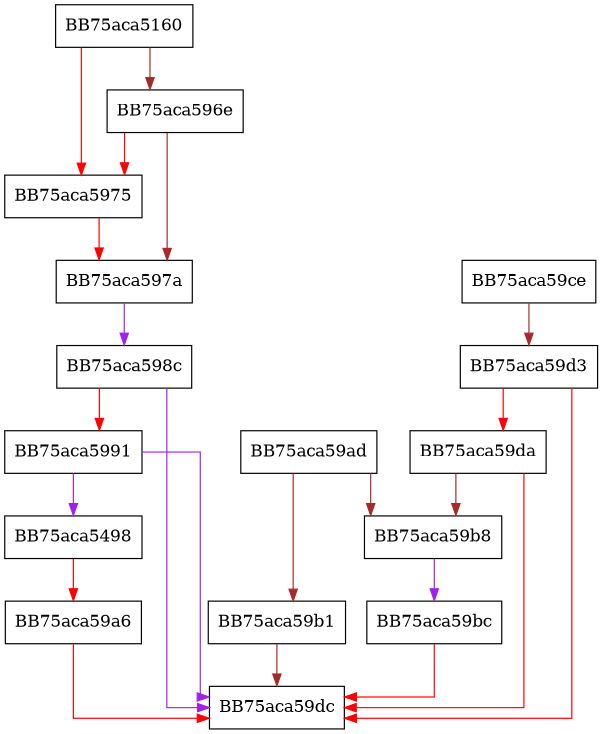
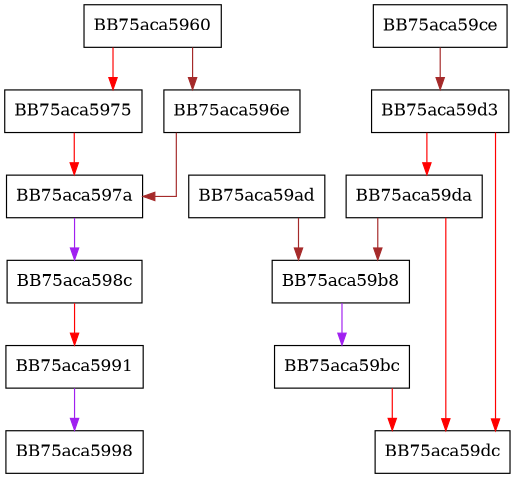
node "BB75aca5160": label "BB75aca5160" -> "BB75aca5960"
edge "BB75aca596e" -> "BB75aca5975": removed
node "BB75aca5498": label "BB75aca5498" -> "BB75aca5998"
edge "BB75aca5991" -> "BB75aca59dc": removed
edge "BB75aca598c" -> "BB75aca59dc": removed
node "BB75aca59a6": removed
node "BB75aca59b1": removed
